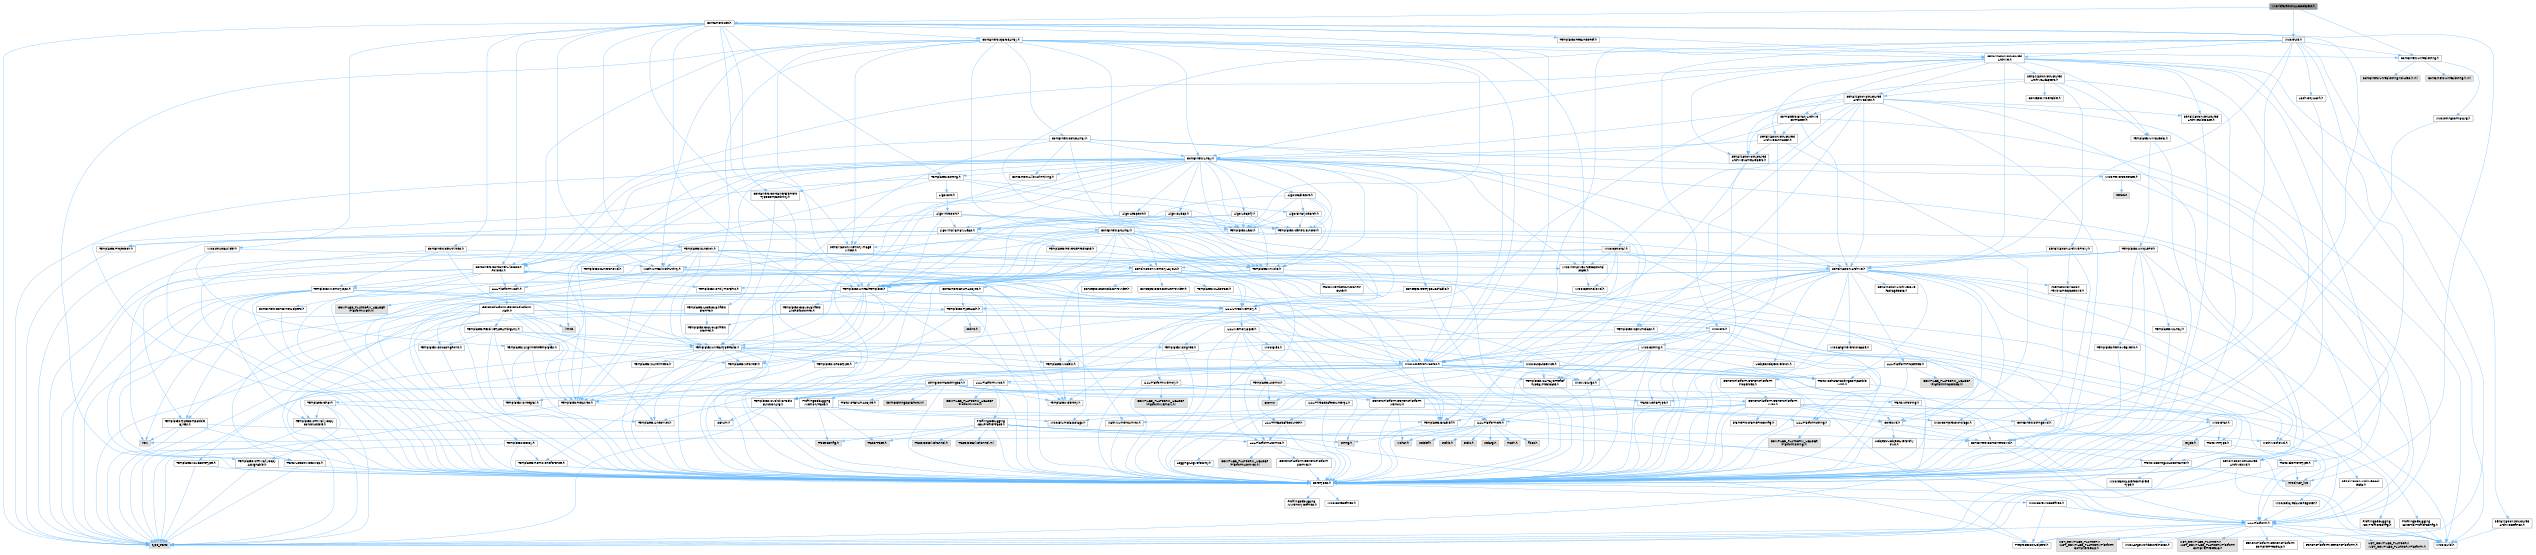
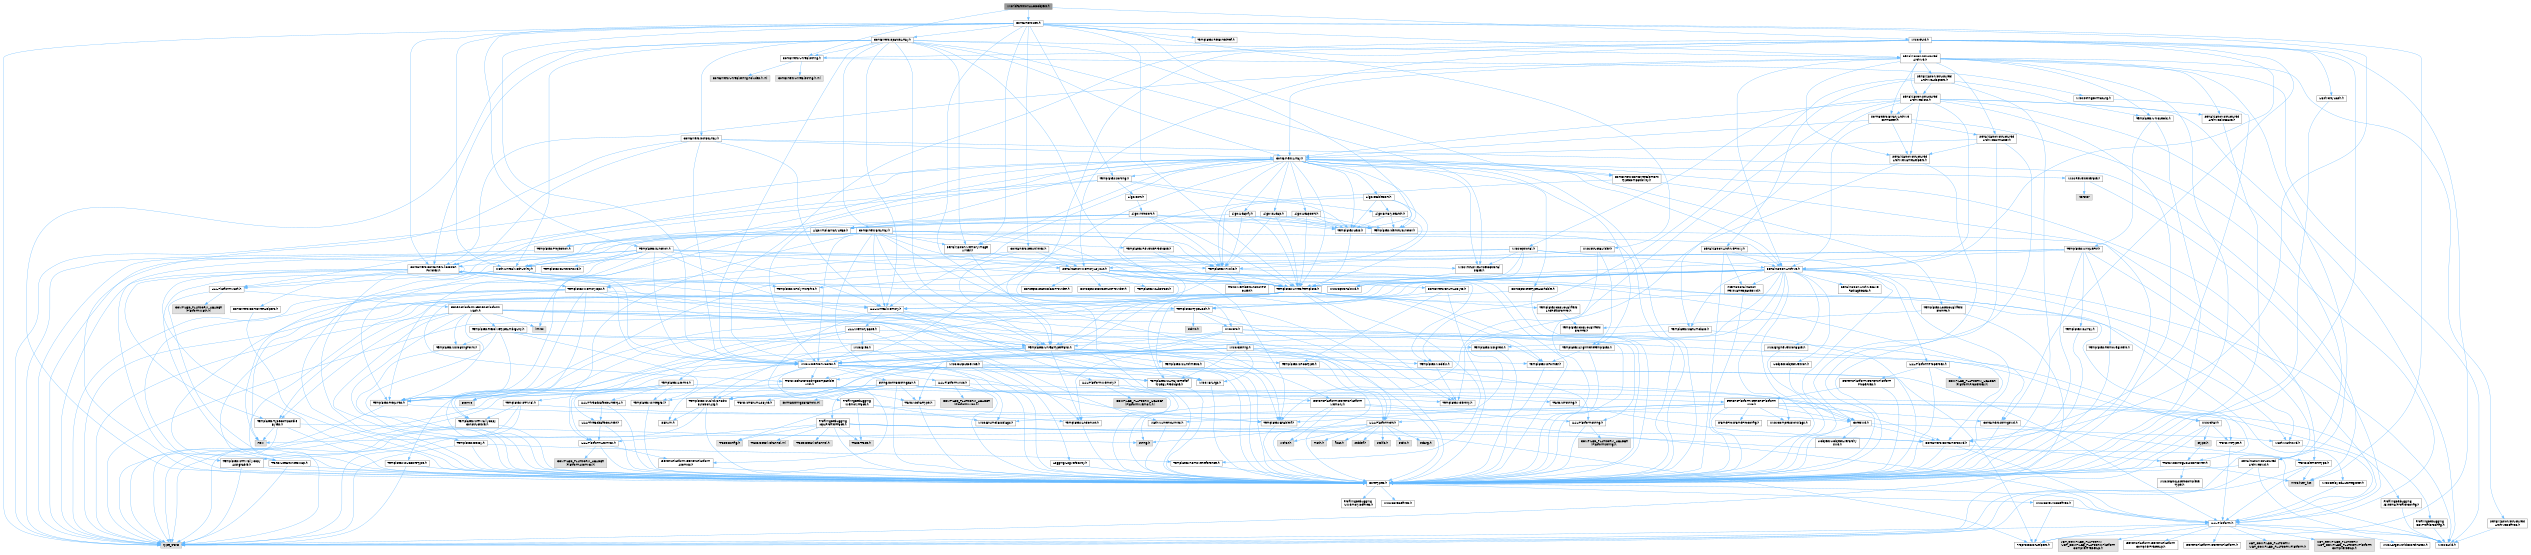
node "Concepts/Insertable.h": removed
node "Containers/AllowShrinking.h": removed
edge "Misc/AssertionMacros.h" -> "CoreTypes.h": now "Misc/AssertionMacros.h" -> "GenericPlatform/GenericPlatform Atomics.h"
node "Templates/Char.h": label "Templates/Char.h" -> "Templates/IsTrivial.h"
node "Serialization/ArchiveCook Data.h": removed
